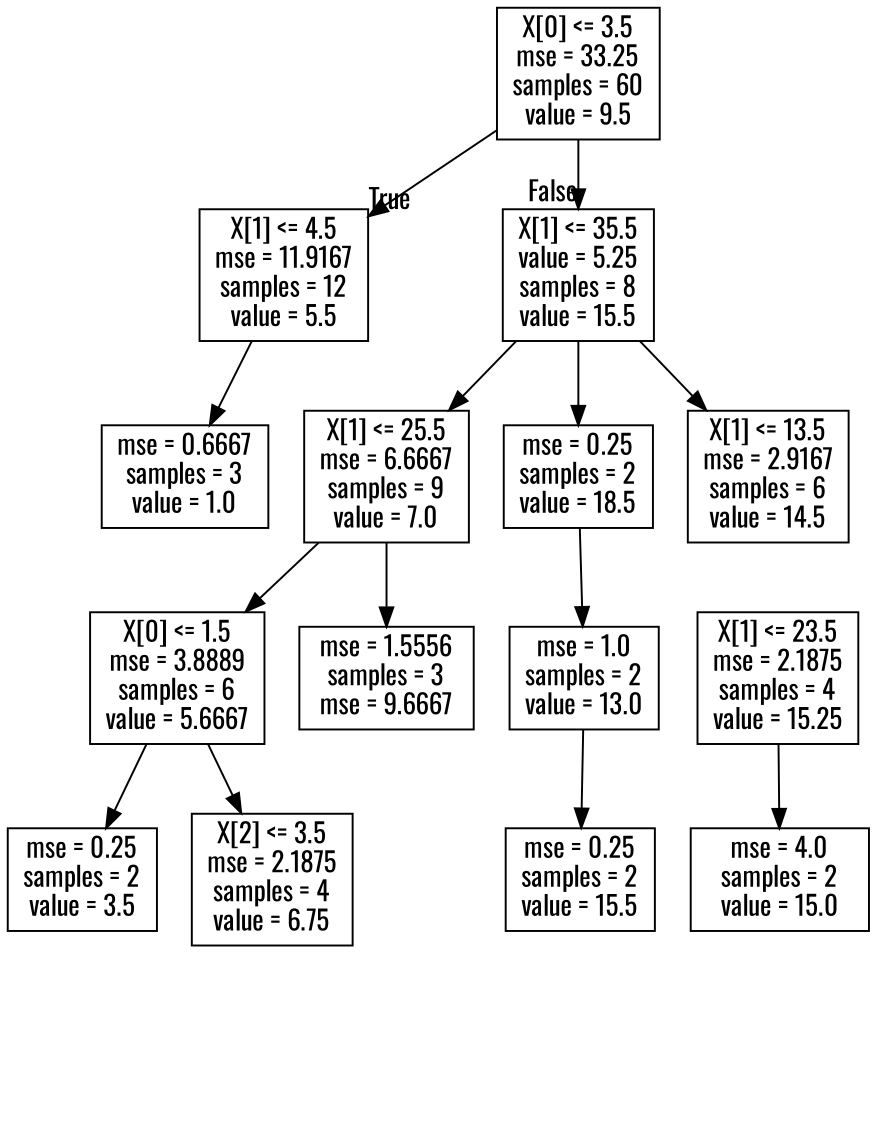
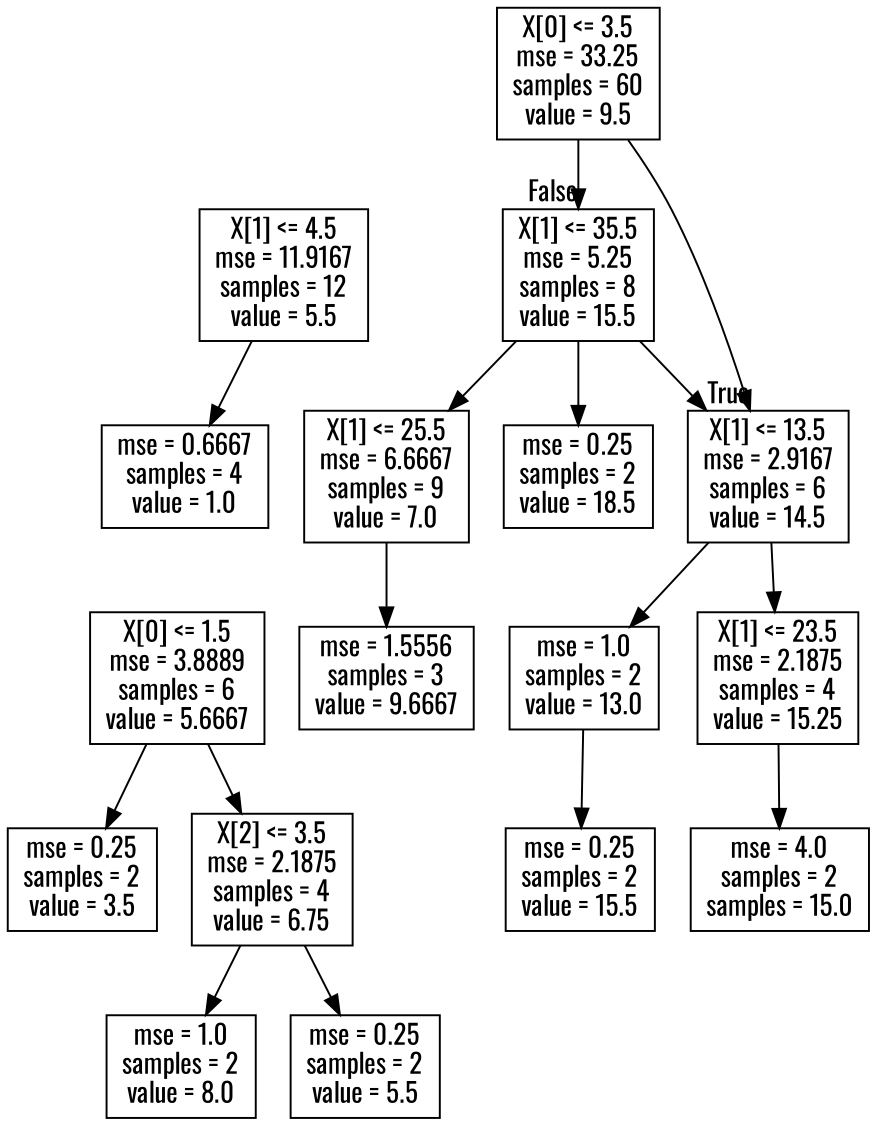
edge "X[0] <= 3.5 mse = 33.25 samples = 60 value = 9.5" -> "X[1] <= 4.5 mse = 11.9167 samples = 12 value = 5.5": now "X[0] <= 3.5 mse = 33.25 samples = 60 value = 9.5" -> "X[1] <= 13.5 mse = 2.9167 samples = 6 value = 14.5"
node "X[1] <= 35.5 value = 5.25 samples = 8 value = 15.5": label "X[1] <= 35.5 value = 5.25 samples = 8 value = 15.5" -> "X[1] <= 35.5 mse = 5.25 samples = 8 value = 15.5"
node "mse = 0.6667 samples = 3 value = 1.0": label "mse = 0.6667 samples = 3 value = 1.0" -> "mse = 0.6667 samples = 4 value = 1.0"
edge "mse = 0.25 samples = 2 value = 18.5" -> "mse = 1.0 samples = 2 value = 13.0": now "X[1] <= 13.5 mse = 2.9167 samples = 6 value = 14.5" -> "mse = 1.0 samples = 2 value = 13.0"
edge "X[1] <= 13.5 mse = 2.9167 samples = 6 value = 14.5" -> "X[1] <= 23.5 mse = 2.1875 samples = 4 value = 15.25": added
edge "X[1] <= 25.5 mse = 6.6667 samples = 9 value = 7.0" -> "X[0] <= 1.5 mse = 3.8889 samples = 6 value = 5.6667": removed
node "mse = 1.5556 samples = 3 mse = 9.6667": label "mse = 1.5556 samples = 3 mse = 9.6667" -> "mse = 1.5556 samples = 3 value = 9.6667"
node "mse = 4.0 samples = 2 value = 15.0": label "mse = 4.0 samples = 2 value = 15.0" -> "mse = 4.0 samples = 2 samples = 15.0"
node "mse = 1.0 samples = 2 value = 8.0": added
node "mse = 0.25 samples = 2 value = 5.5": added
